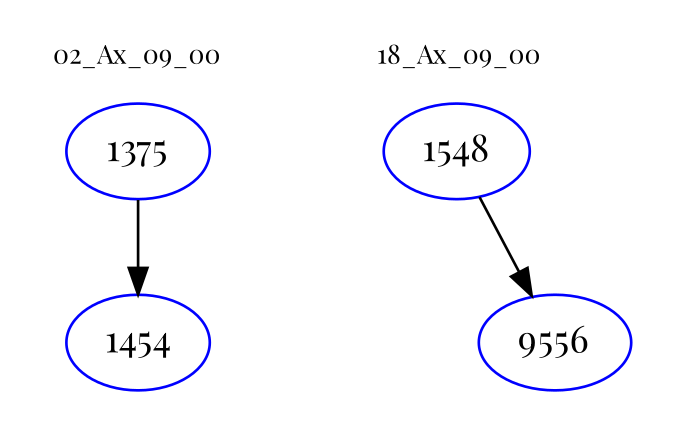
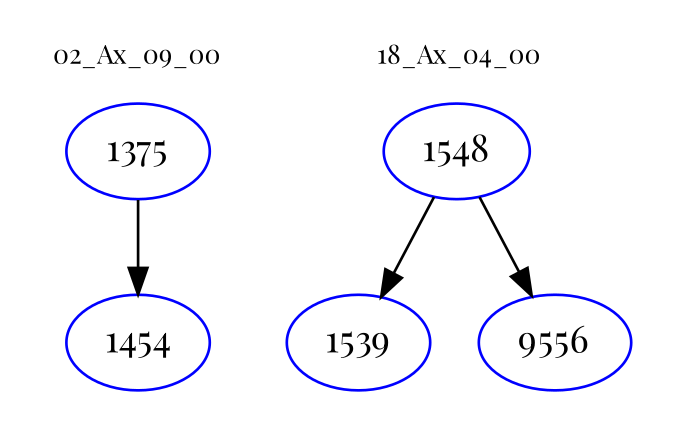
cluster "18_Ax_09_00": label "18_Ax_09_00" -> "18_Ax_04_00"
node "1539": added
